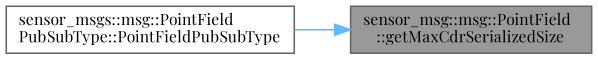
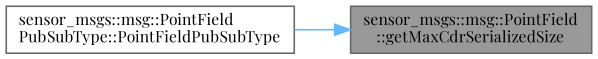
node "sensor_msg::msg::PointField ::getMaxCdrSerializedSize": label "sensor_msg::msg::PointField ::getMaxCdrSerializedSize" -> "sensor_msgs::msg::PointField ::getMaxCdrSerializedSize"
